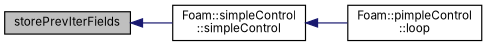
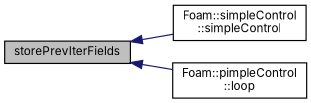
edge "Foam::pimpleControl ::loop" -> "Foam::simpleControl ::simpleControl": now "Foam::pimpleControl ::loop" -> "storePrevIterFields"
